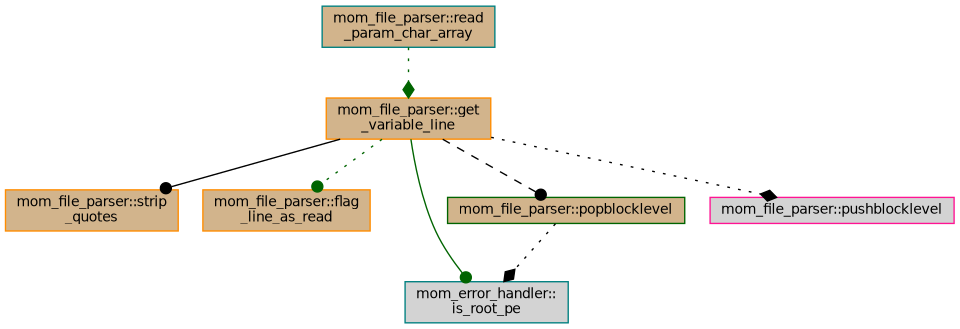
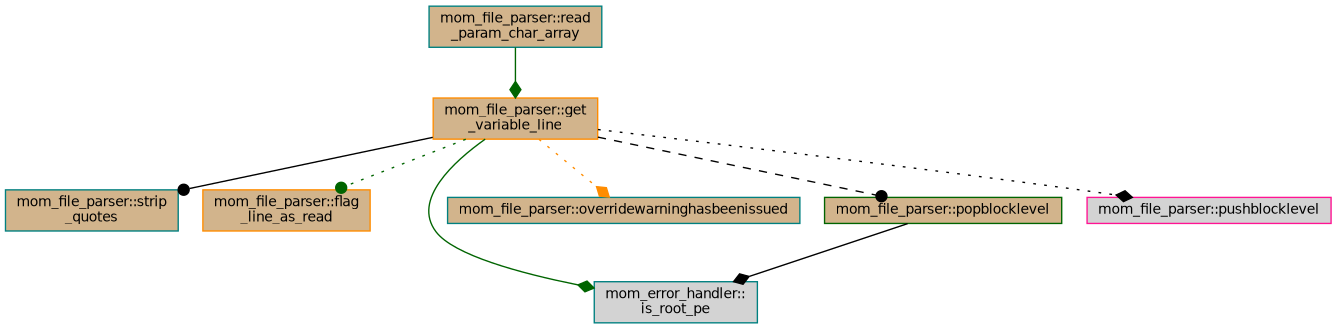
edge "mom_file_parser::read _param_char_array" -> "mom_file_parser::get _variable_line": style dotted -> solid
node "mom_file_parser::strip _quotes": color darkorange -> teal
edge "mom_file_parser::get _variable_line" -> "mom_error_handler:: is_root_pe": arrowhead dot -> diamond
node "mom_file_parser::overridewarninghasbeenissued": added
edge "mom_file_parser::popblocklevel" -> "mom_error_handler:: is_root_pe": style dotted -> solid
